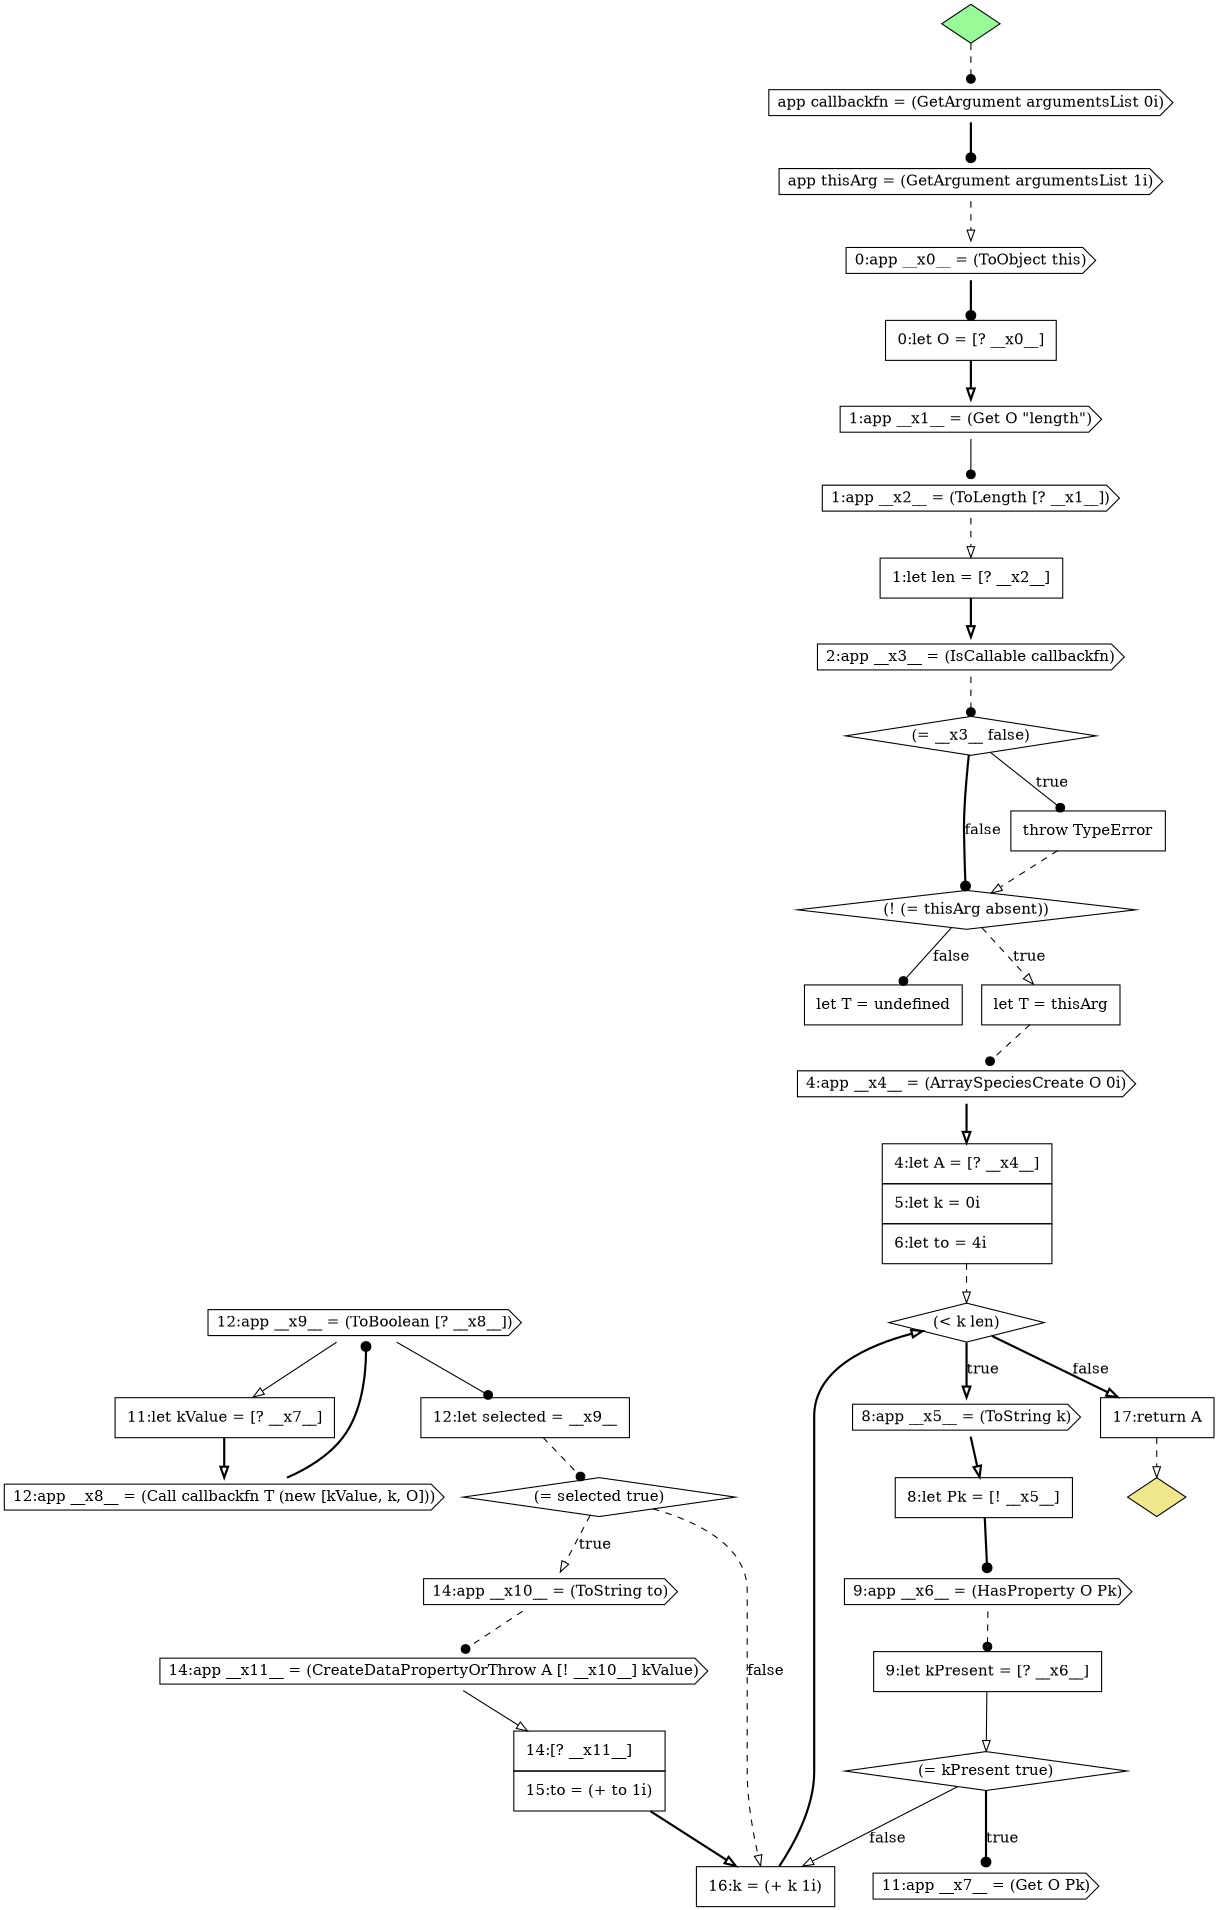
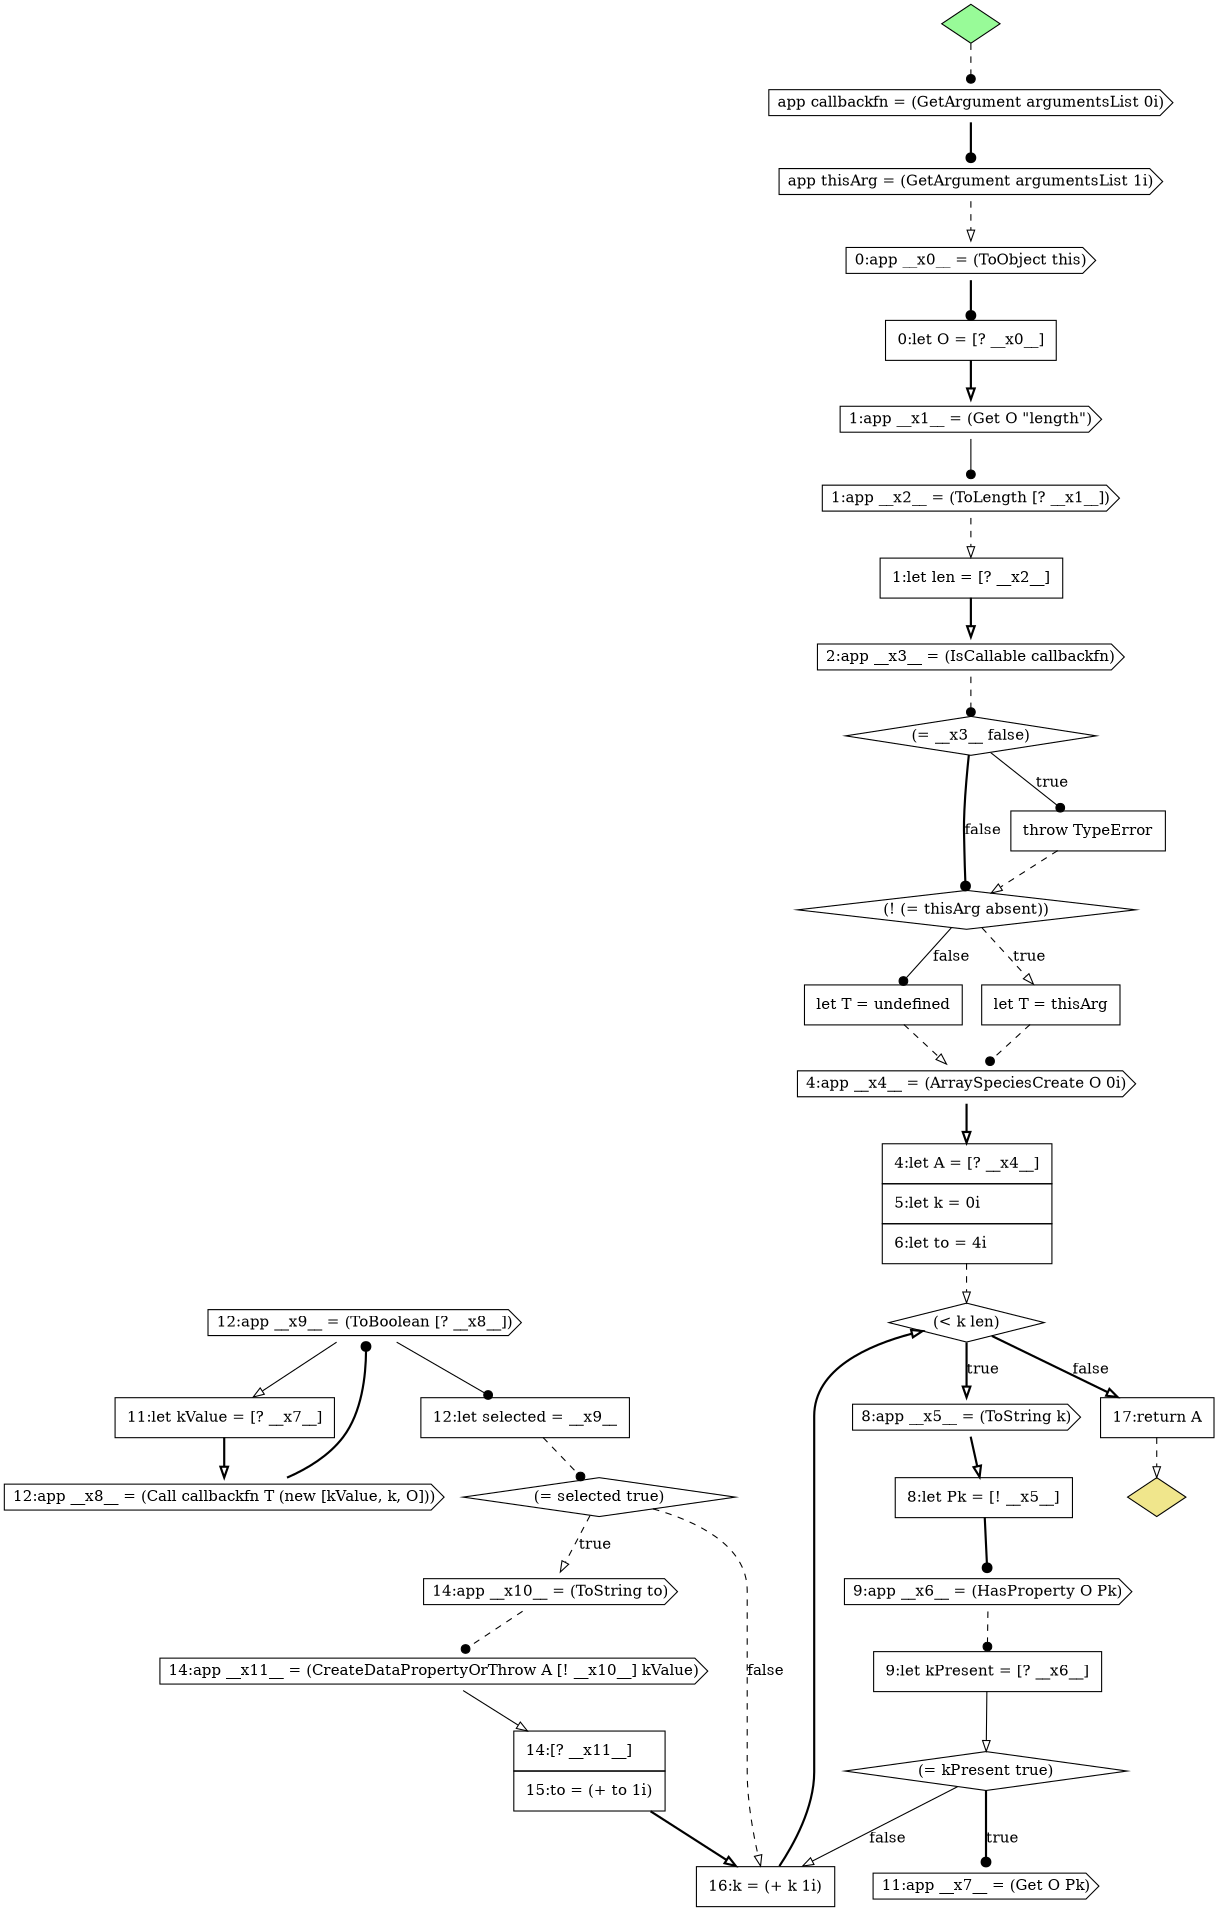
edge "let T = undefined" -> "4:app __x4__ = (ArraySpeciesCreate O 0i)": added
